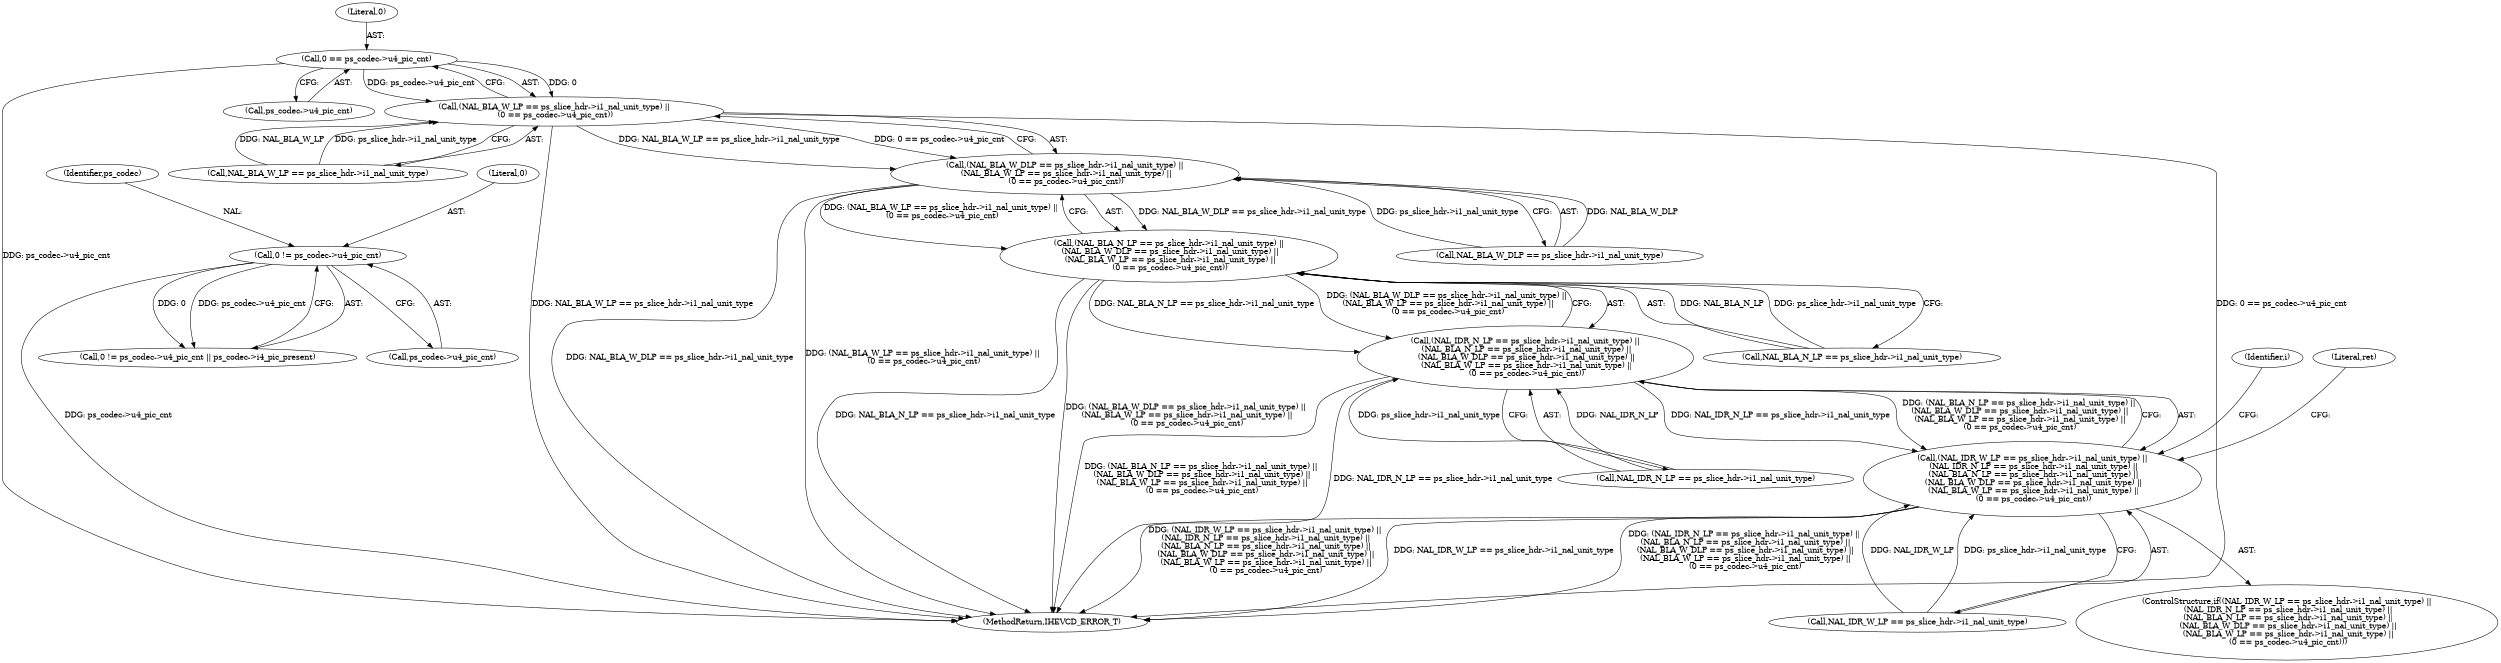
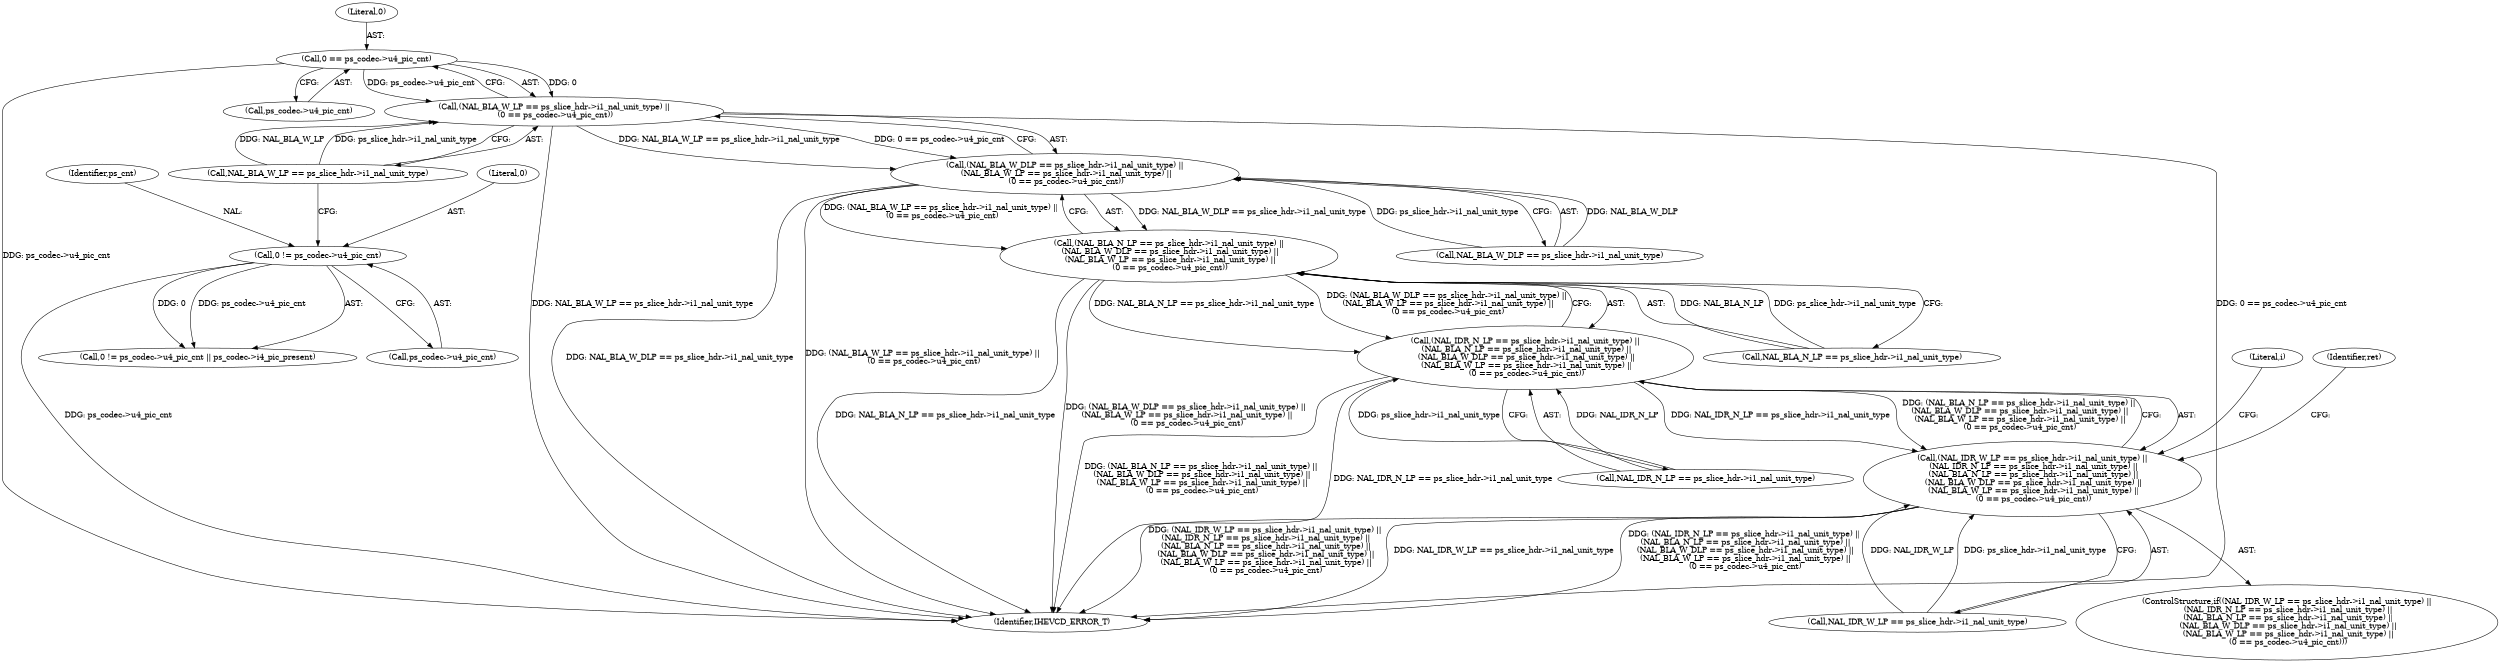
node "(Identifier,ps_codec)": label "(Identifier,ps_codec)" -> "(Identifier,ps_cnt)"
edge "(Call,0 != ps_codec->u4_pic_cnt || ps_codec->i4_pic_present)" -> "(Call,0 != ps_codec->u4_pic_cnt)": now "(Call,NAL_BLA_W_LP == ps_slice_hdr->i1_nal_unit_type)" -> "(Call,0 != ps_codec->u4_pic_cnt)"
node "(Identifier,i)": label "(Identifier,i)" -> "(Literal,i)"
node "(Literal,ret)": label "(Literal,ret)" -> "(Identifier,ret)"
node "(MethodReturn,IHEVCD_ERROR_T)": label "(MethodReturn,IHEVCD_ERROR_T)" -> "(Identifier,IHEVCD_ERROR_T)"
